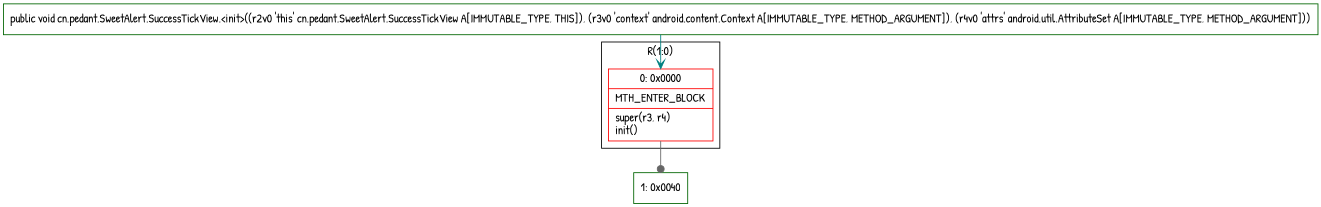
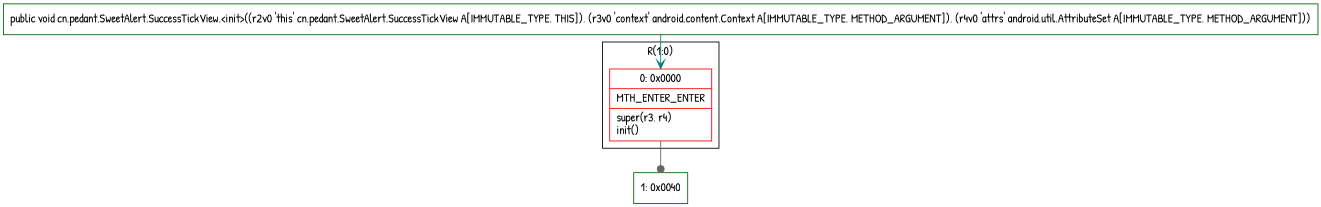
node "0: 0x0000": text "MTH_ENTER_BLOCK" -> "MTH_ENTER_ENTER"
